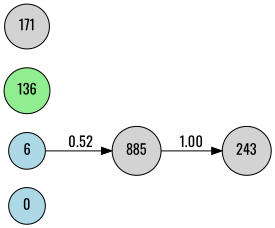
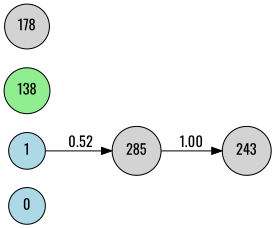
node "171": label "171" -> "178"
node "136": label "136" -> "138"
node "6": label "6" -> "1"
node "885": label "885" -> "285"
